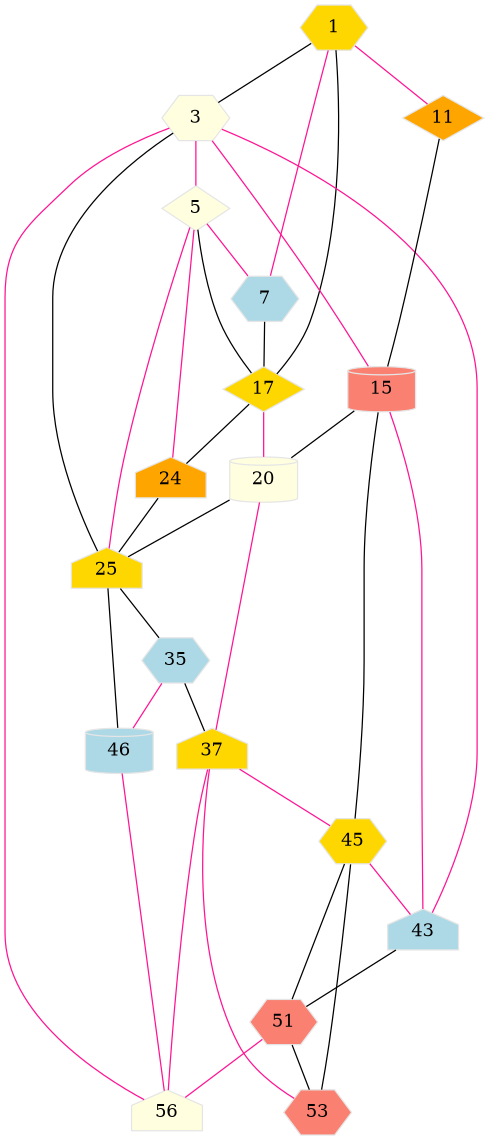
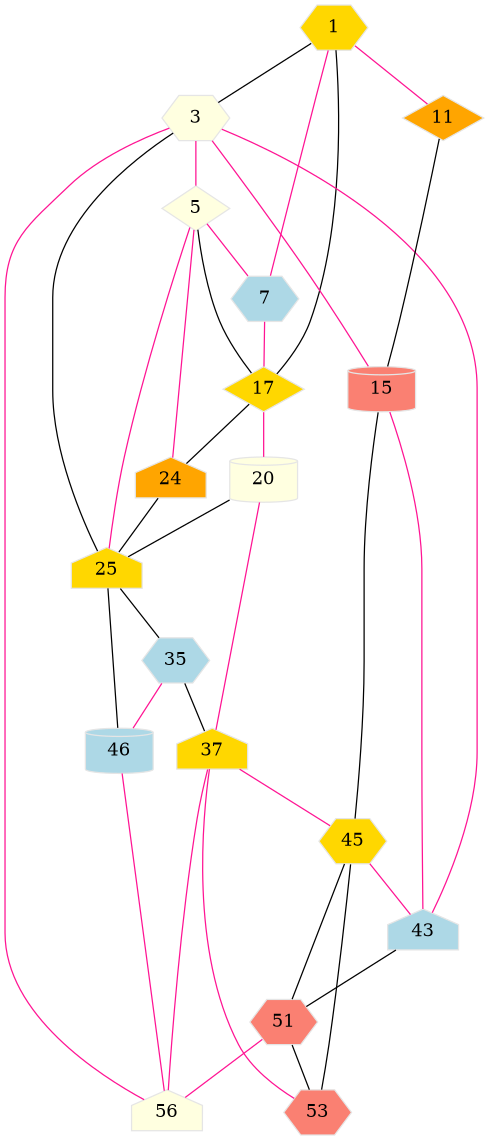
edge "7" -- "17": color black -> deeppink
edge "15" -- "20": removed
